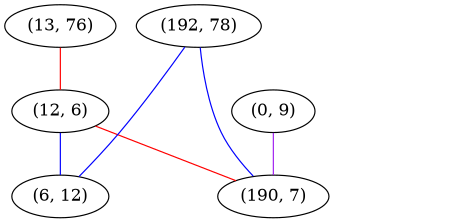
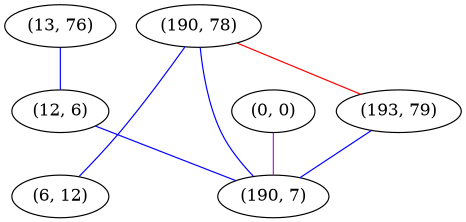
node "(192, 78)": label "(192, 78)" -> "(190, 78)"
edge "(13, 76)" -- "(12, 6)": color red -> blue
node "(0, 9)": label "(0, 9)" -> "(0, 0)"
node "(193, 79)": added
edge "(12, 6)" -- "(190, 7)": color red -> blue
edge "(12, 6)" -- "(6, 12)": removed
